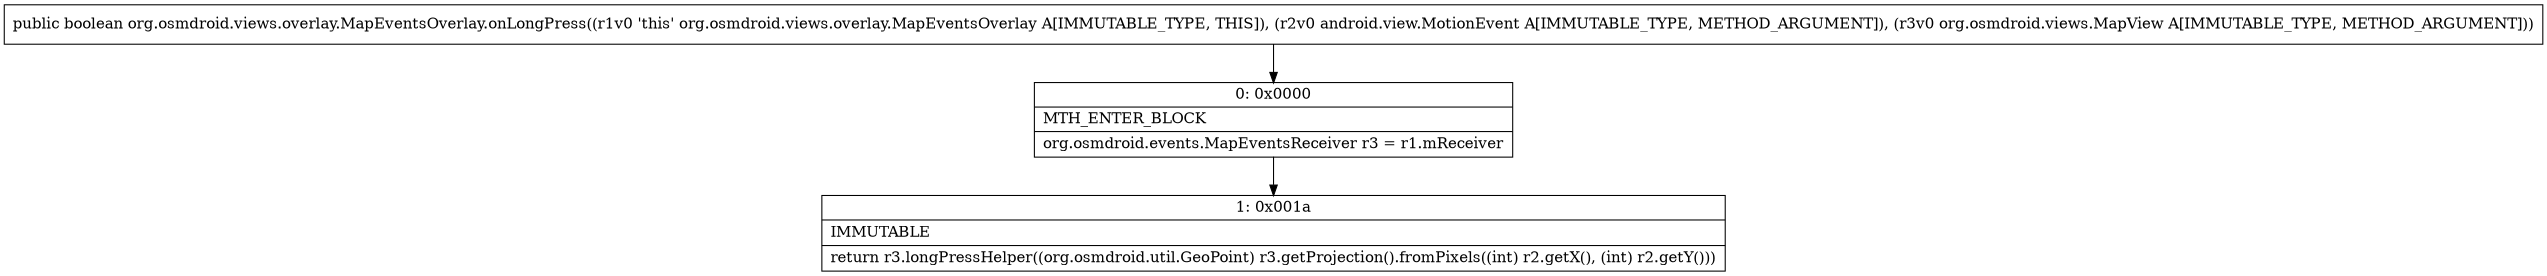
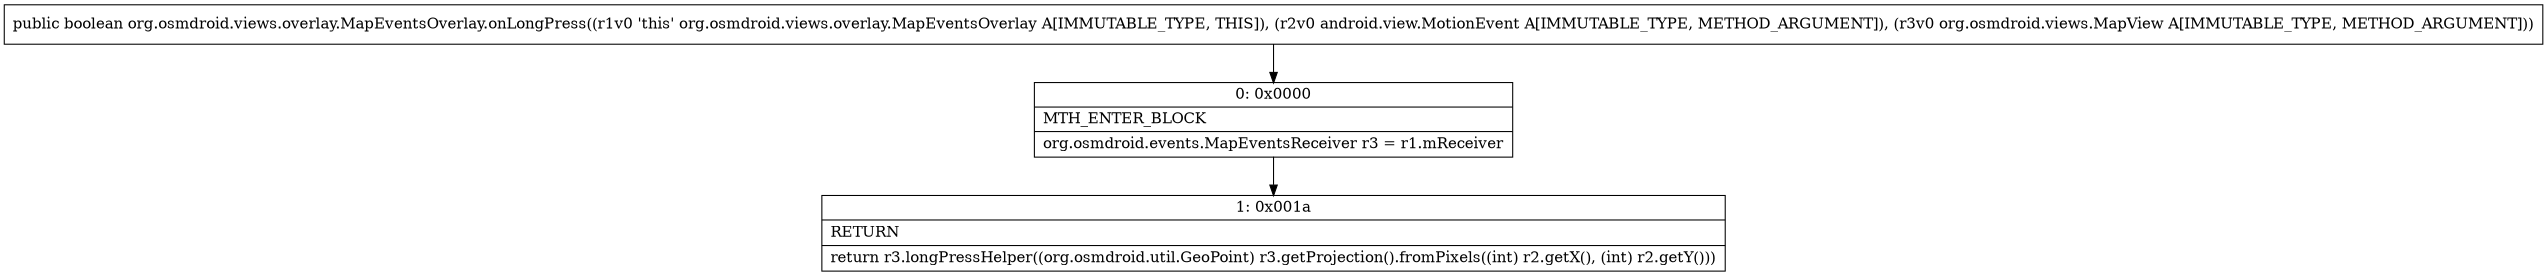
node "1: 0x001a": text "IMMUTABLE" -> "RETURN"
